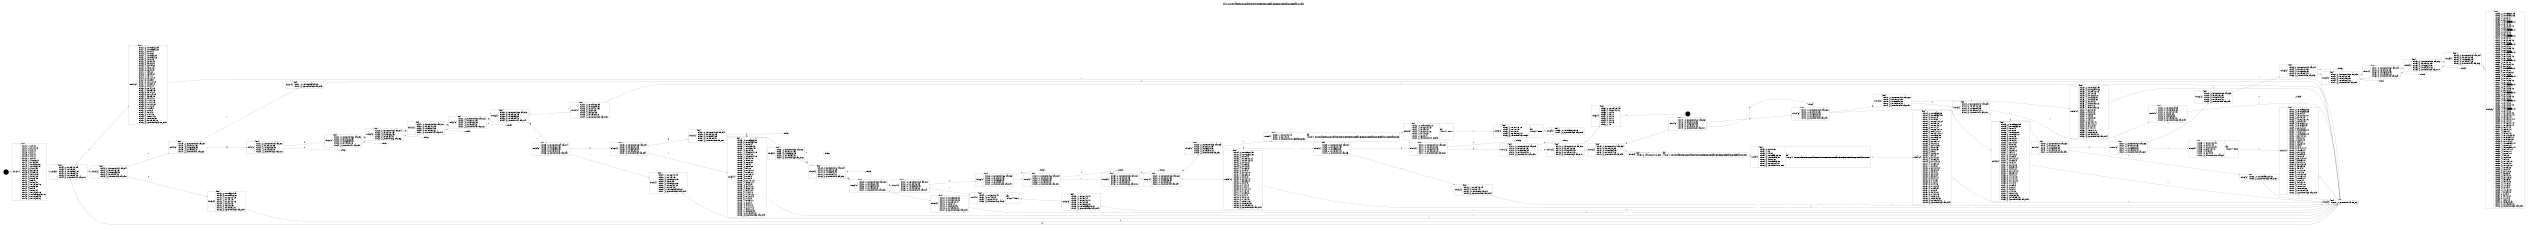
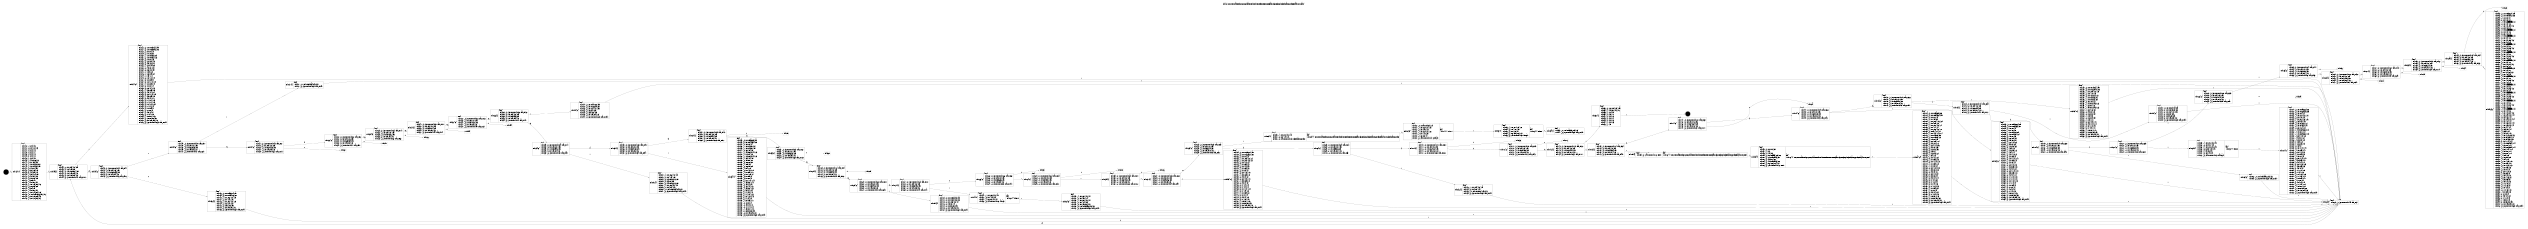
node "0x4018cb": added
